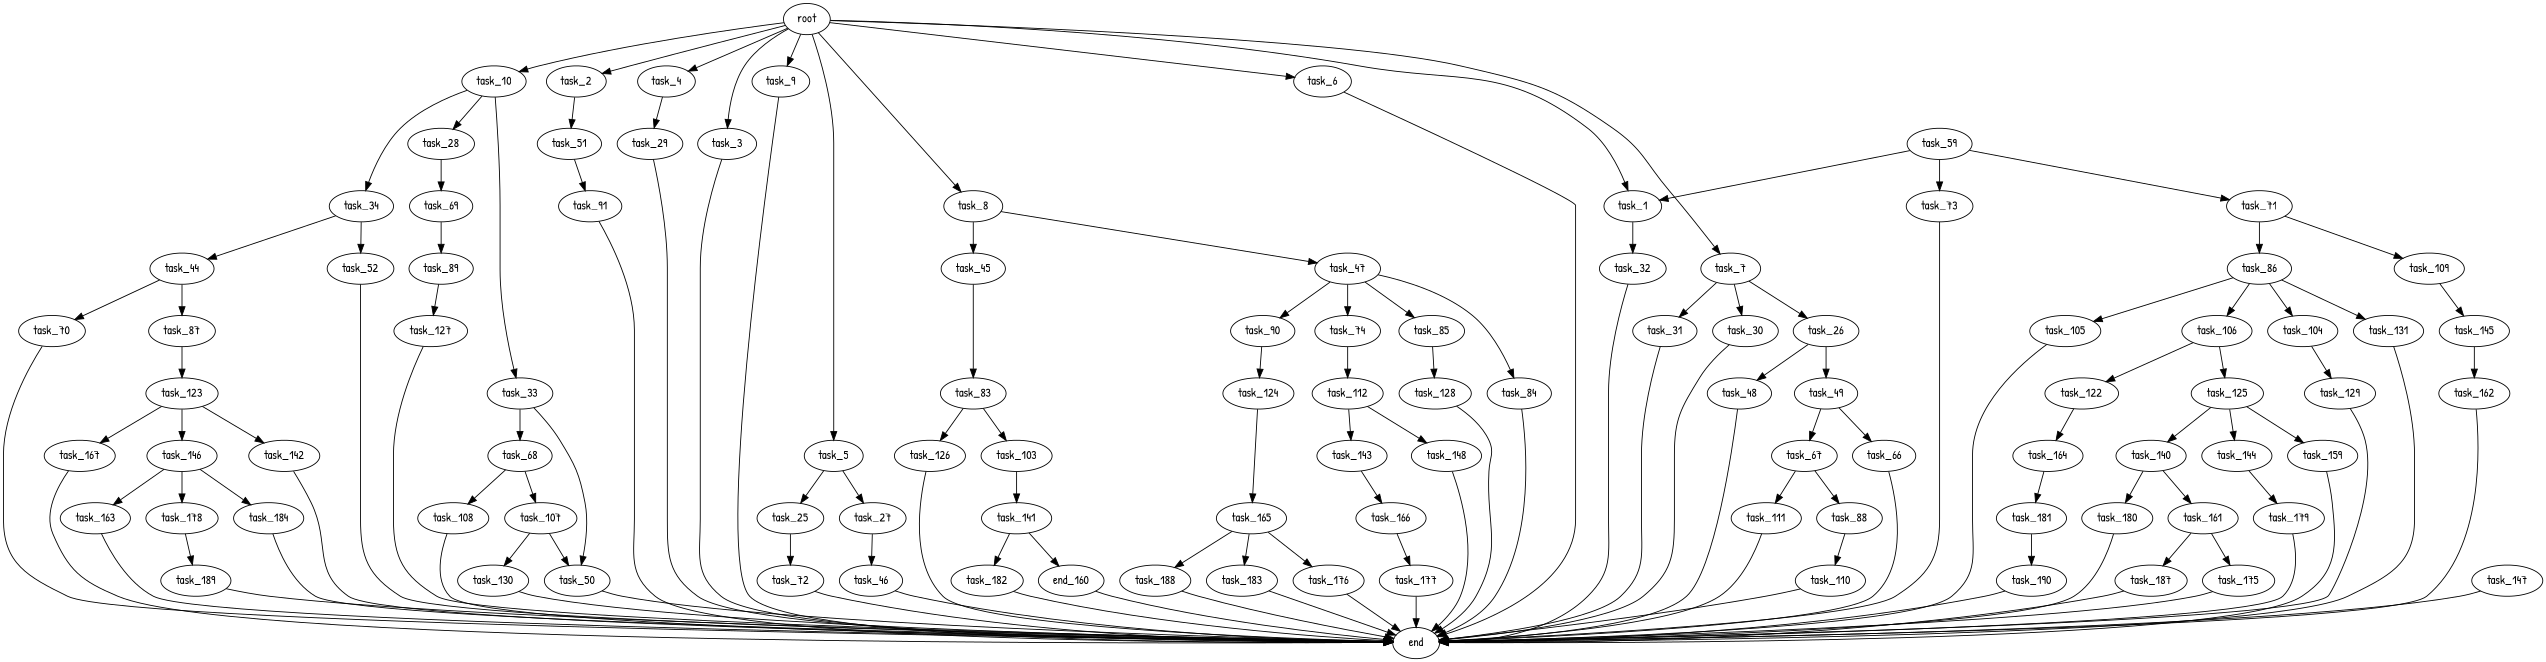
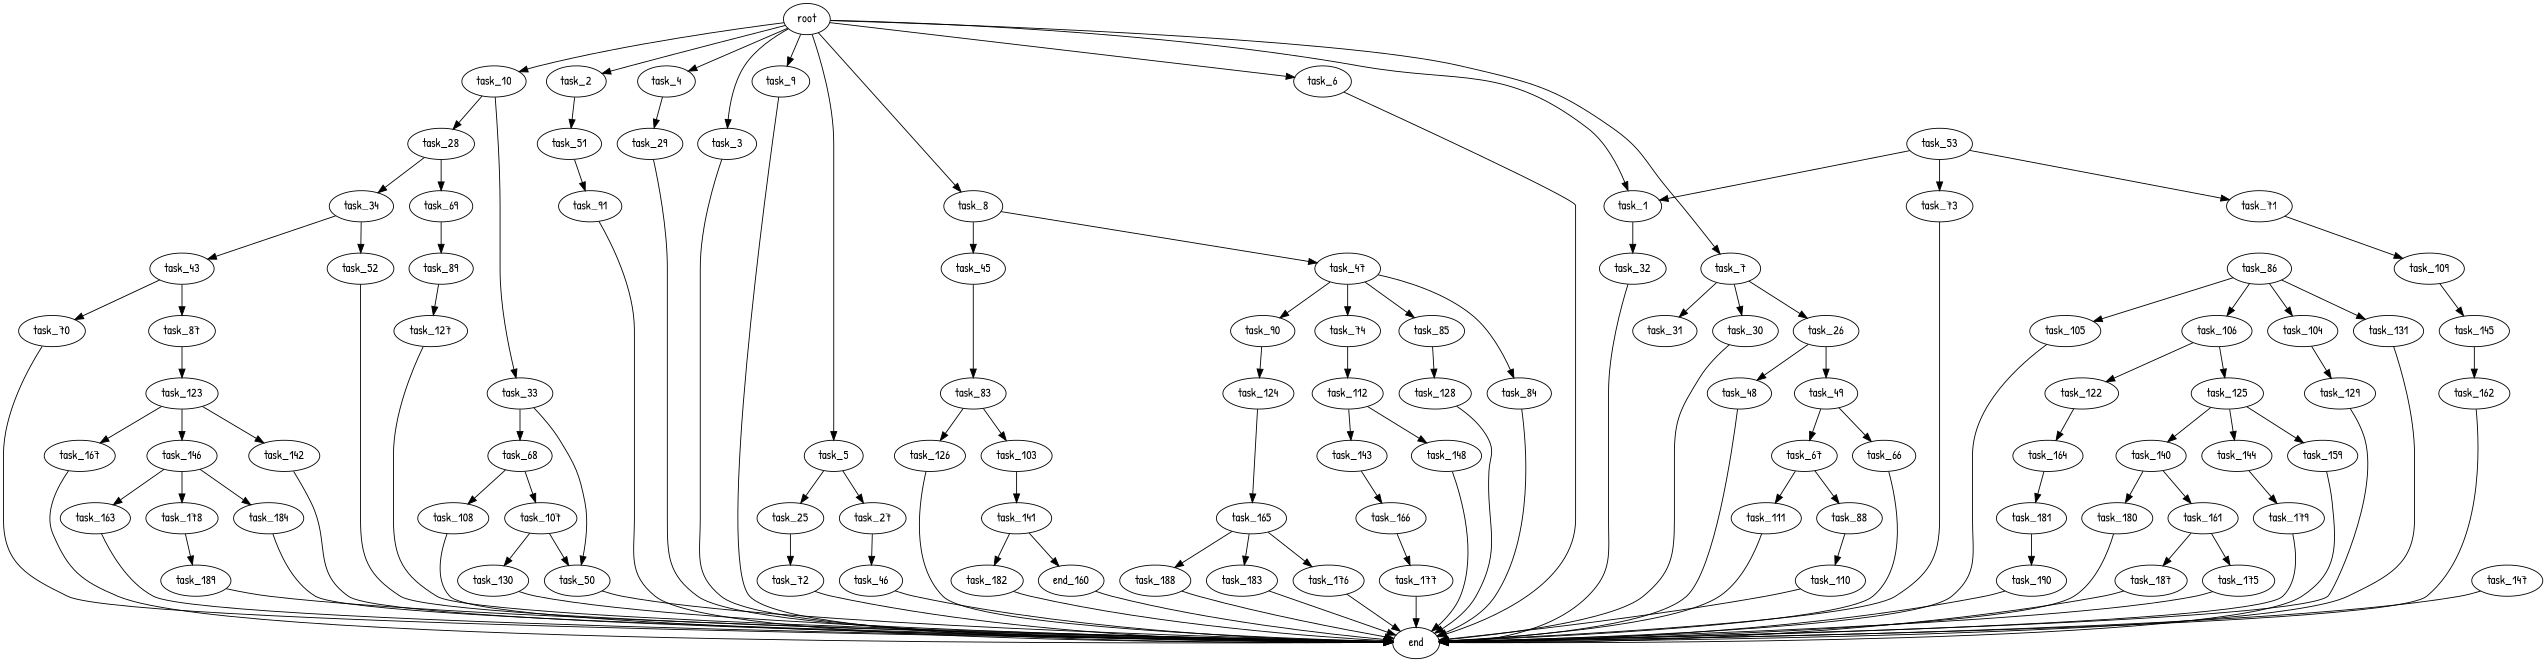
edge "task_10" -> "task_34": now "task_28" -> "task_34"
node "task_59": label "task_59" -> "task_53"
edge "task_71" -> "task_86": removed
node "task_44": label "task_44" -> "task_43"
edge "task_31" -> "end": removed
